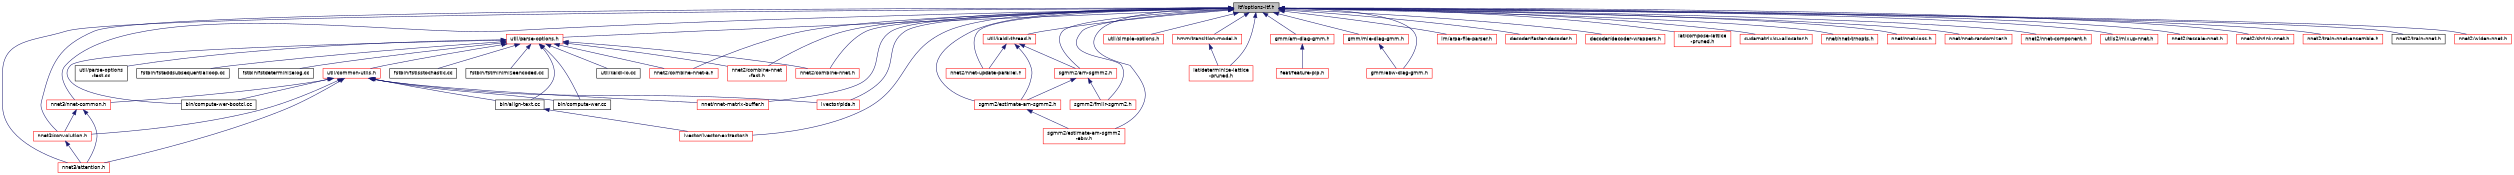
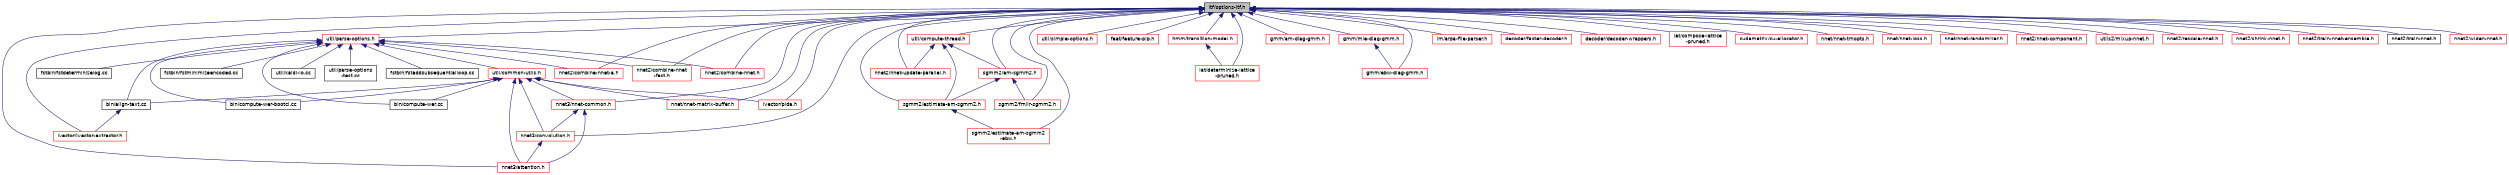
node "util/kaldi-thread.h": label "util/kaldi-thread.h" -> "util/compute-thread.h"
edge "feat/feature-plp.h" -> "gmm/am-diag-gmm.h": now "feat/feature-plp.h" -> "itf/options-itf.h"
node "fstbin/fstisstochastic.cc": removed
